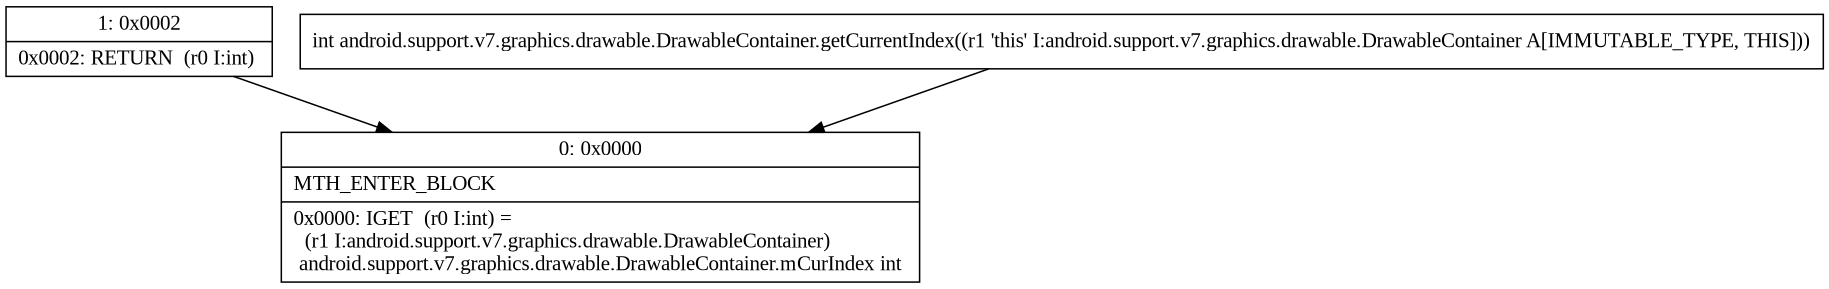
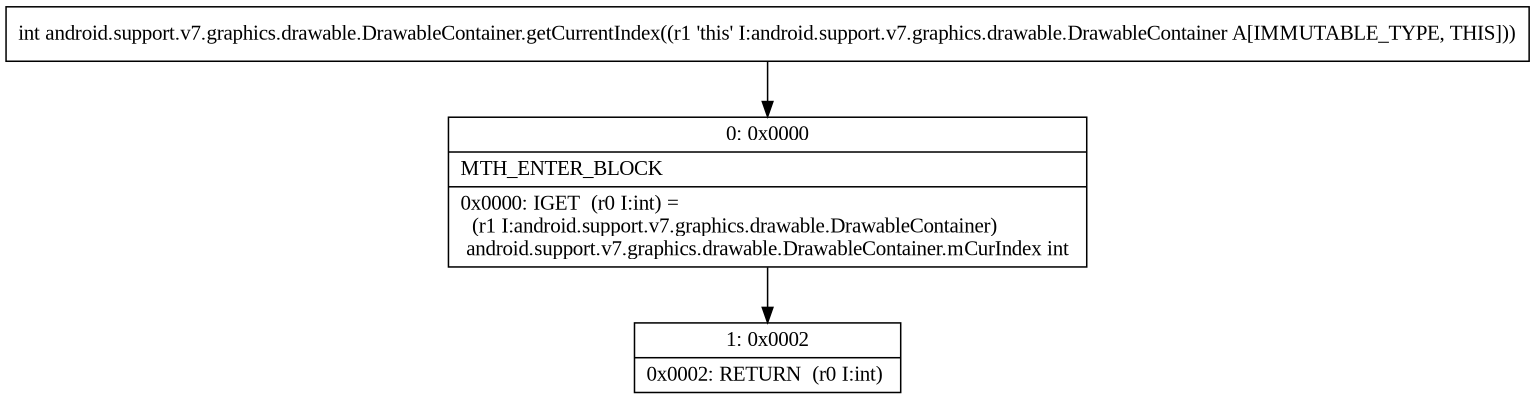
edge "1: 0x0002" -> "0: 0x0000": reversed
